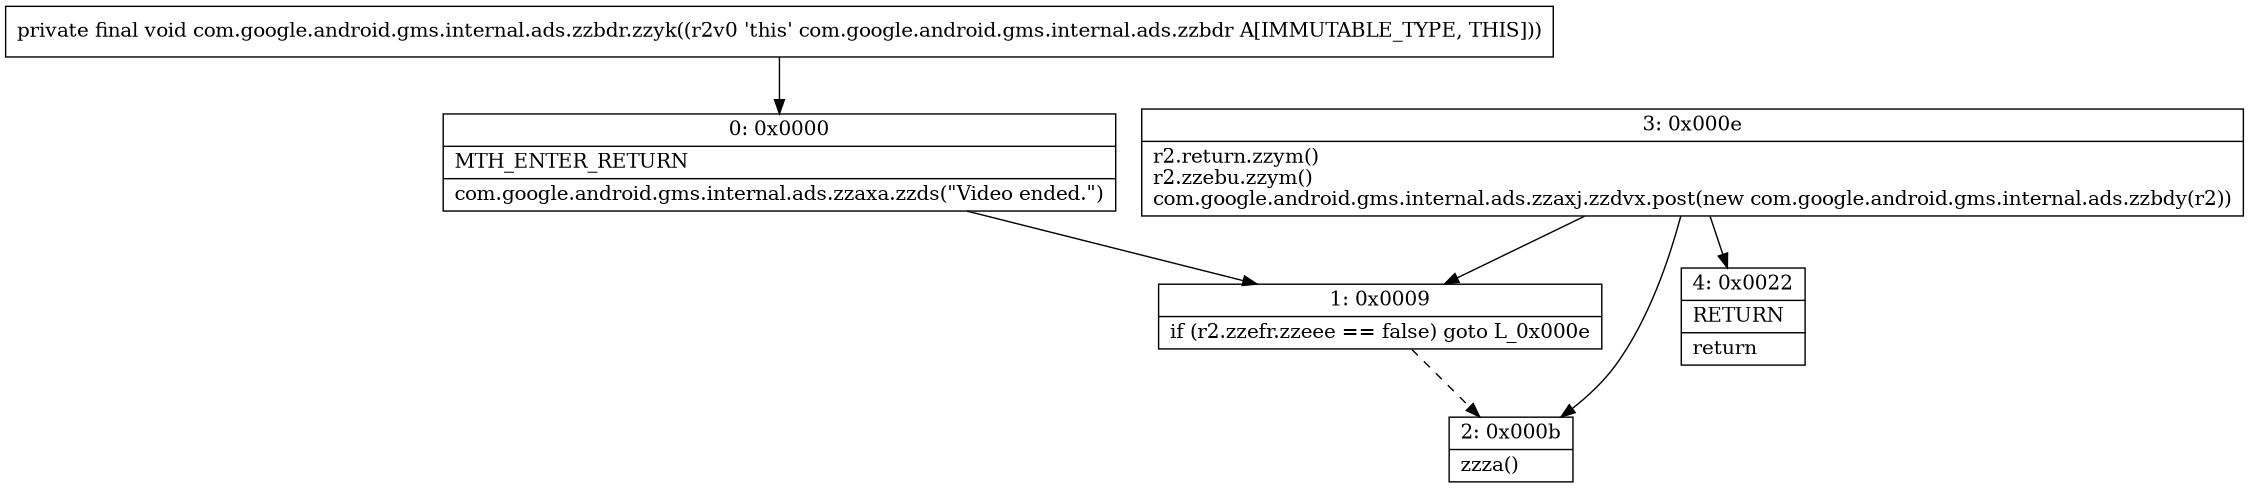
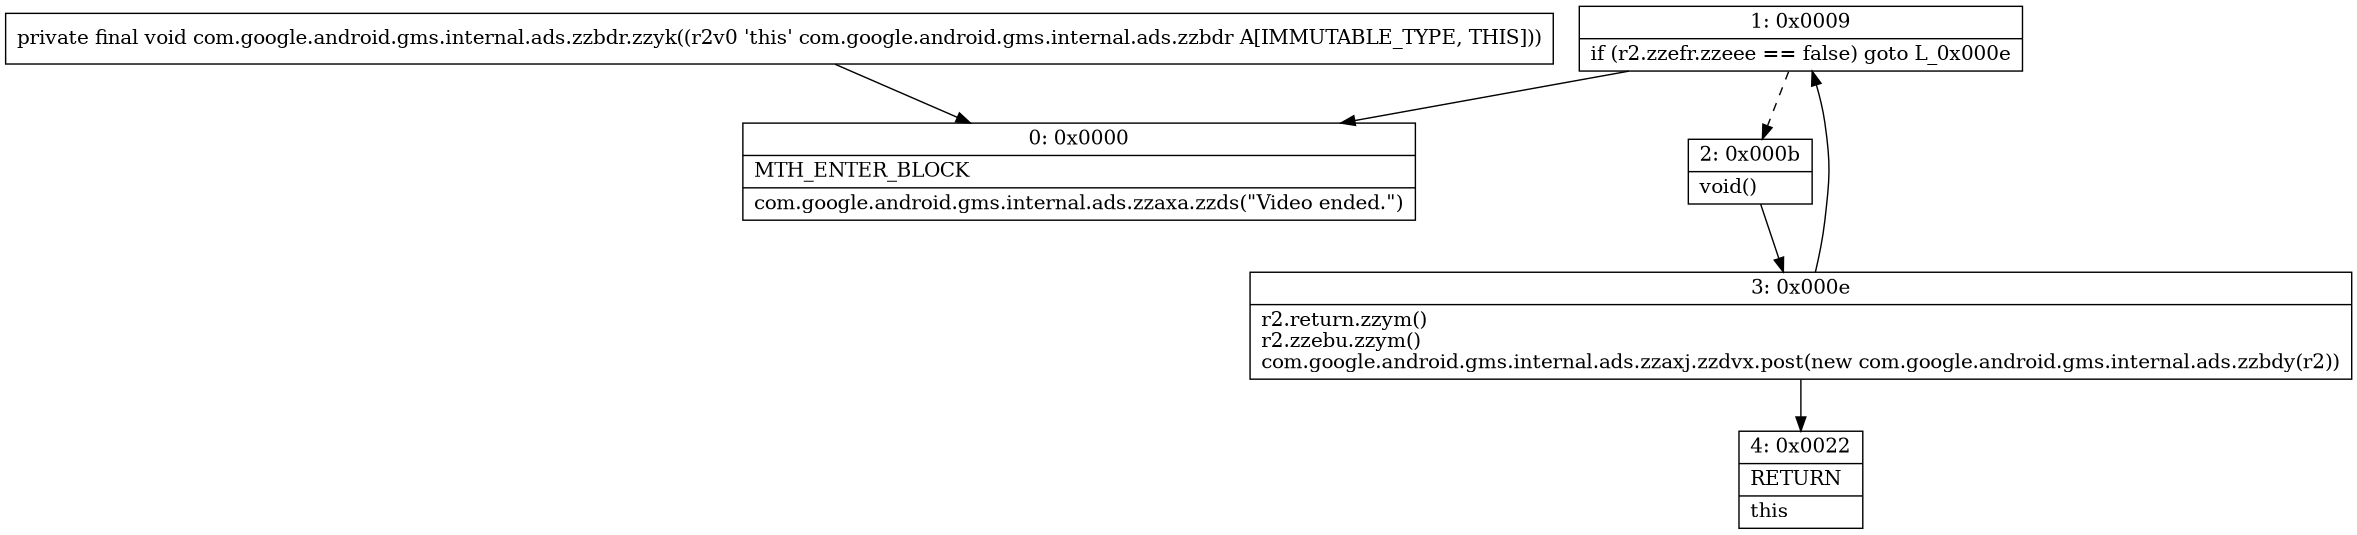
node "0: 0x0000": text "MTH_ENTER_RETURN" -> "MTH_ENTER_BLOCK"
edge "0: 0x0000" -> "1: 0x0009": reversed
edge "3: 0x000e" -> "2: 0x000b": reversed
node "4: 0x0022": text "return" -> "this"
node "2: 0x000b": text "zzza()" -> "void()"
